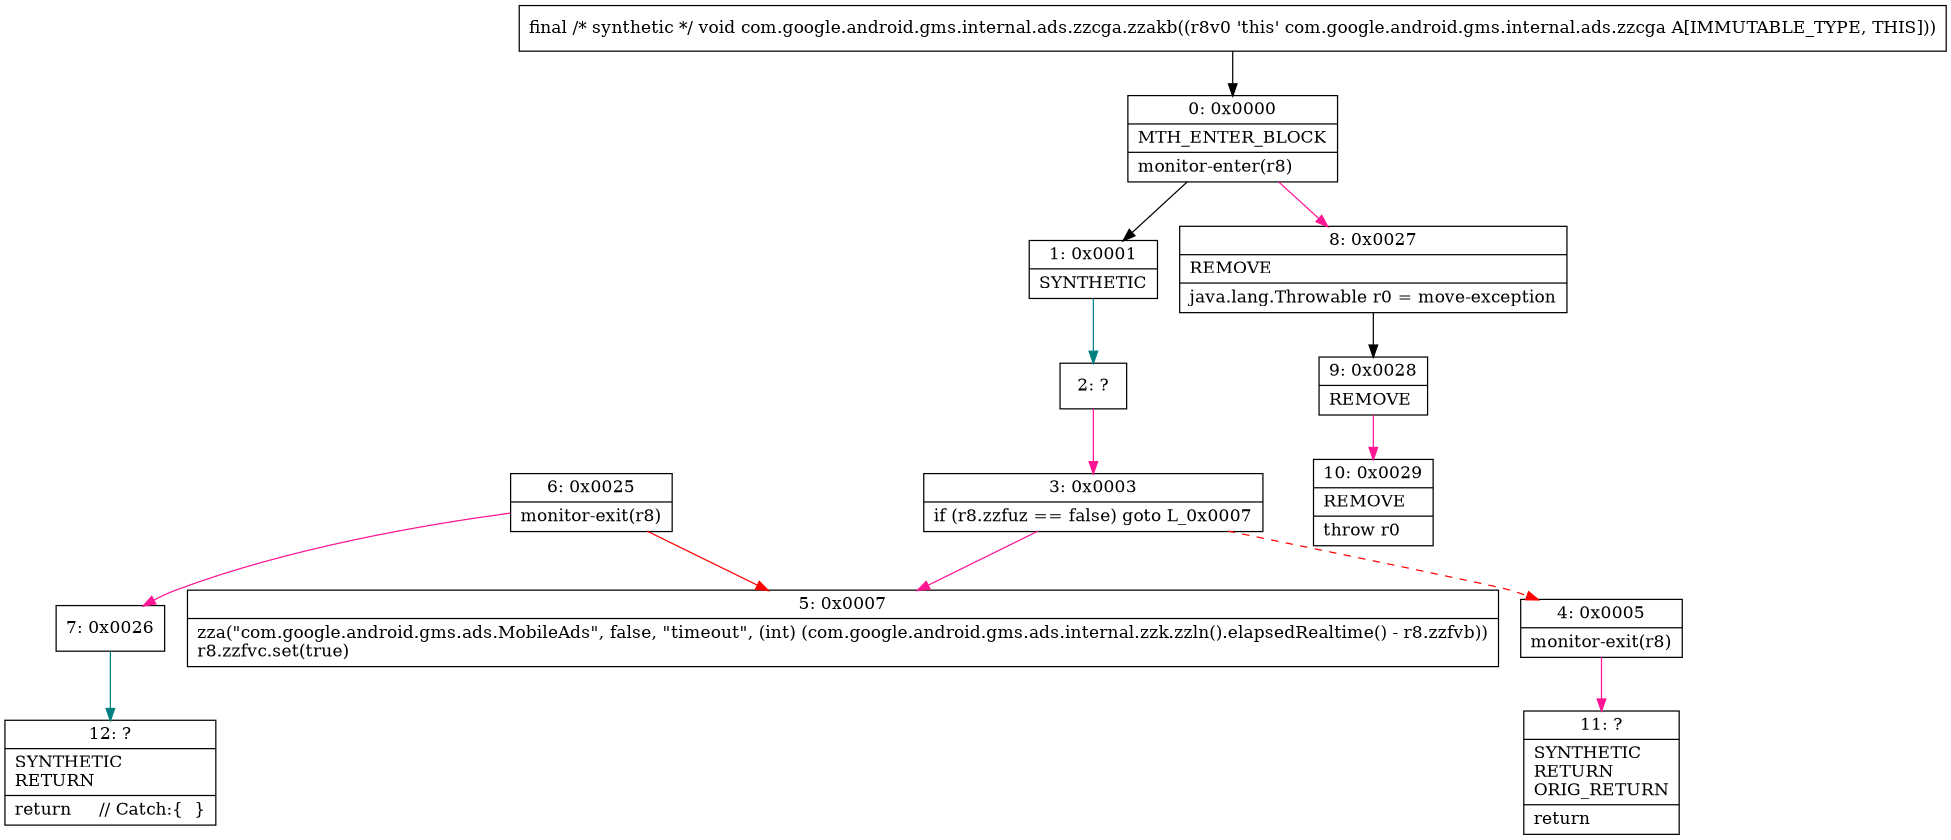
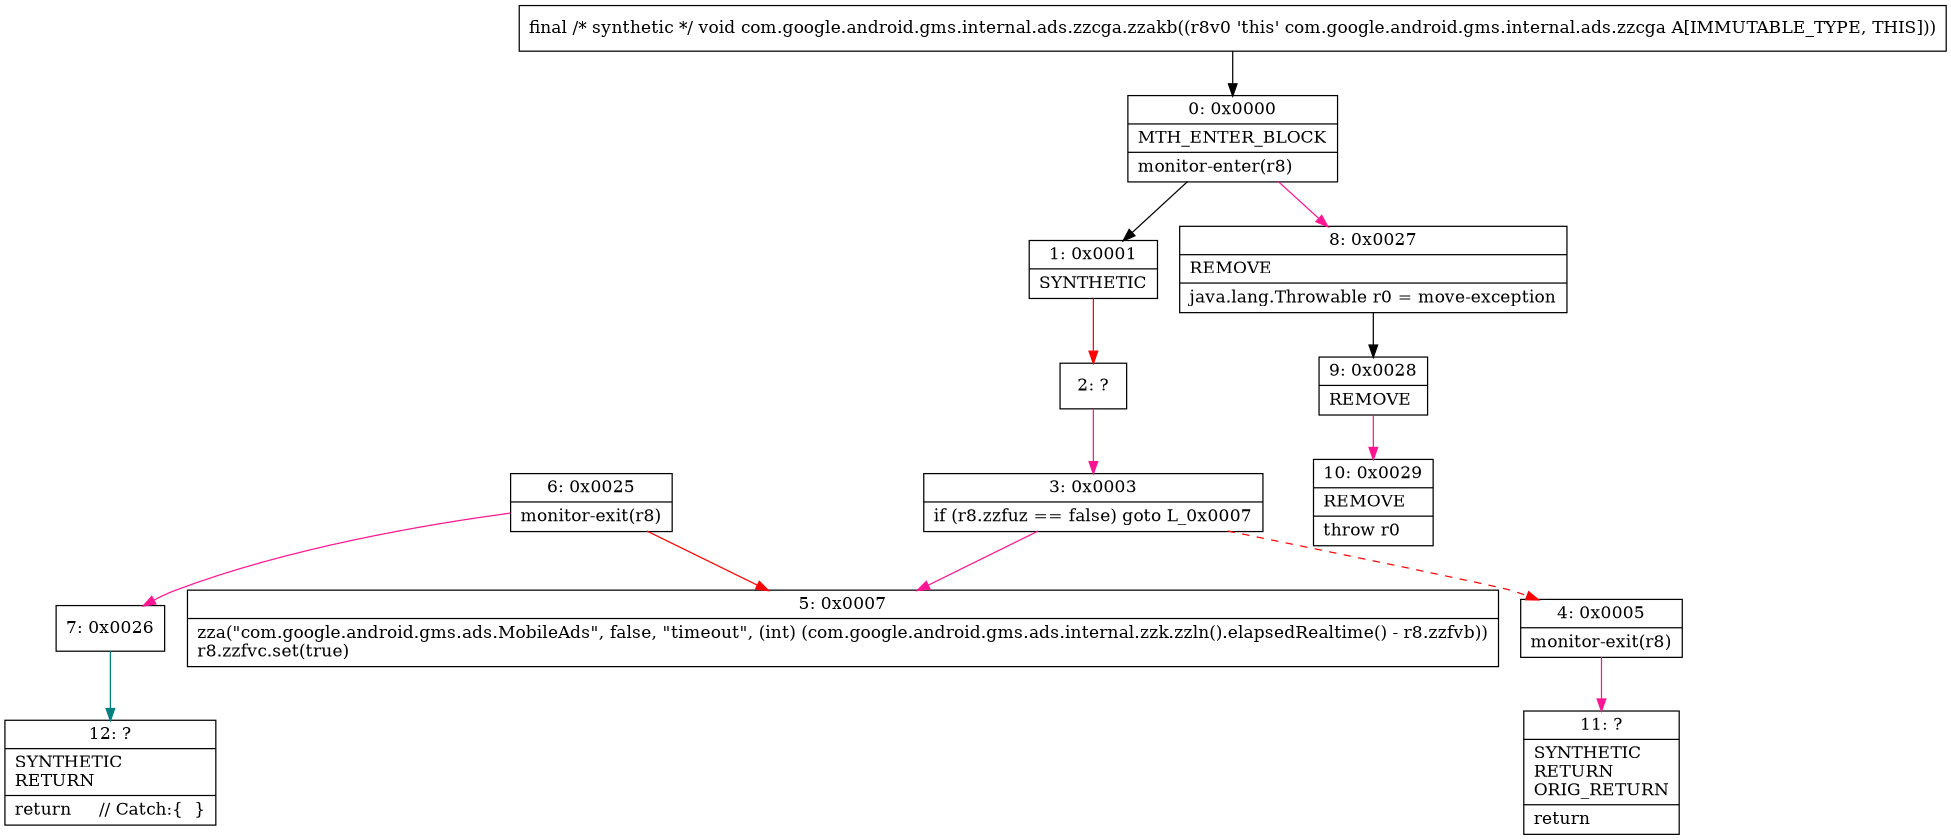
edge "1: 0x0001" -> "2: ?": color teal -> red
